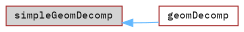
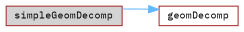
edge "geomDecomp" -> "simpleGeomDecomp": reversed
